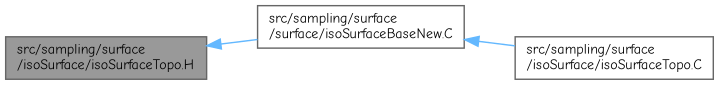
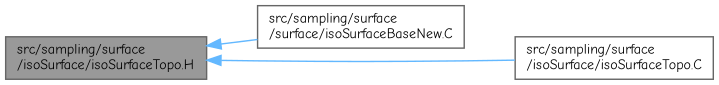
edge "src/sampling/surface /isoSurface/isoSurfaceTopo.C" -> "src/sampling/surface /surface/isoSurfaceBaseNew.C": now "src/sampling/surface /isoSurface/isoSurfaceTopo.C" -> "src/sampling/surface /isoSurface/isoSurfaceTopo.H"
